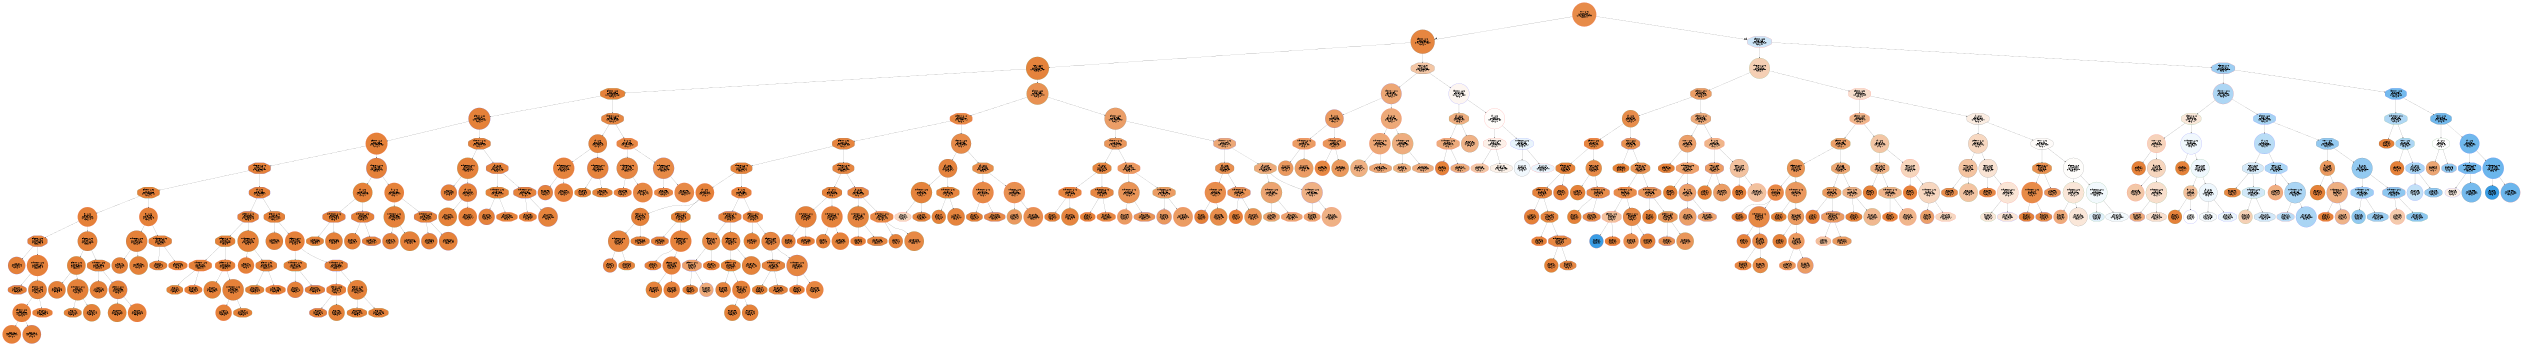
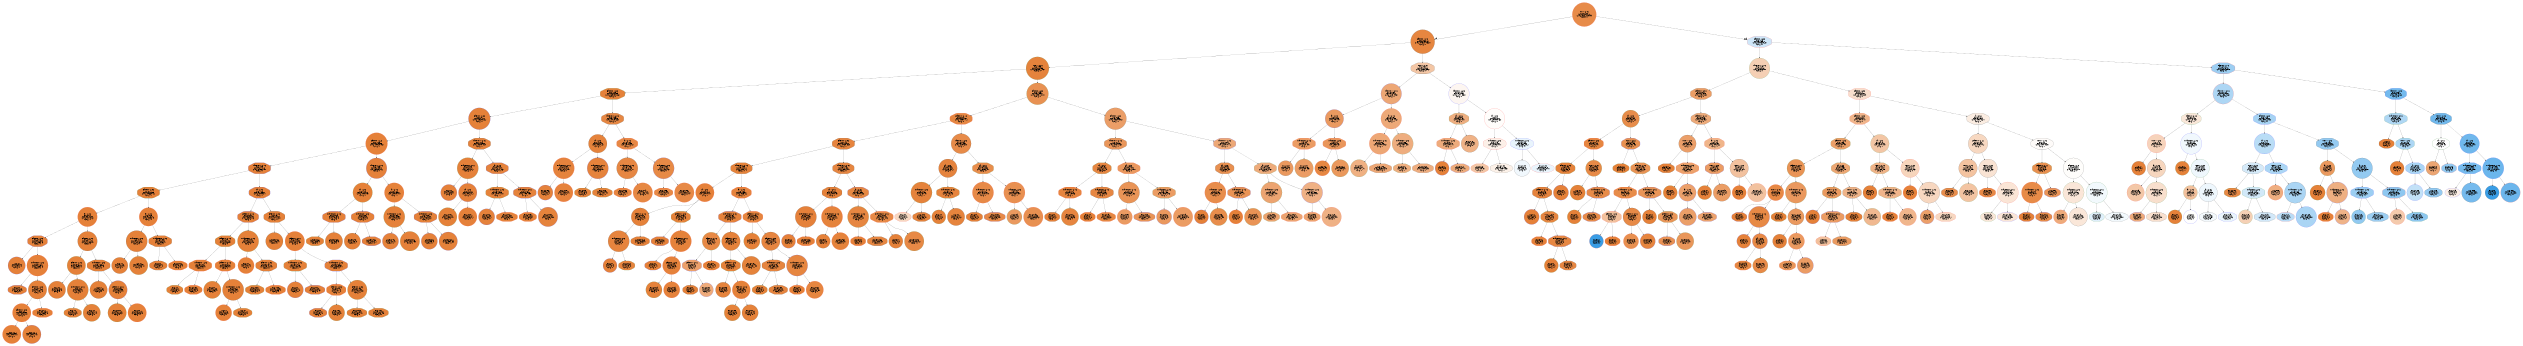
node "gini = 0.356 samples = 4660 value = [3582, 1078] class = No": label "gini = 0.356 samples = 4660 value = [3582, 1078] class = No" -> "gini = 0.356 samples = 4660 value = [3582, 1078] medcond = No"
